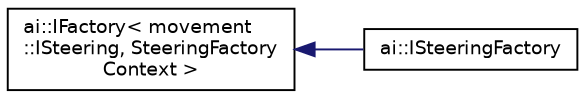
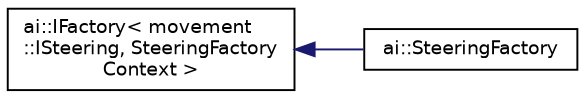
node "ai::ISteeringFactory": label "ai::ISteeringFactory" -> "ai::SteeringFactory"
